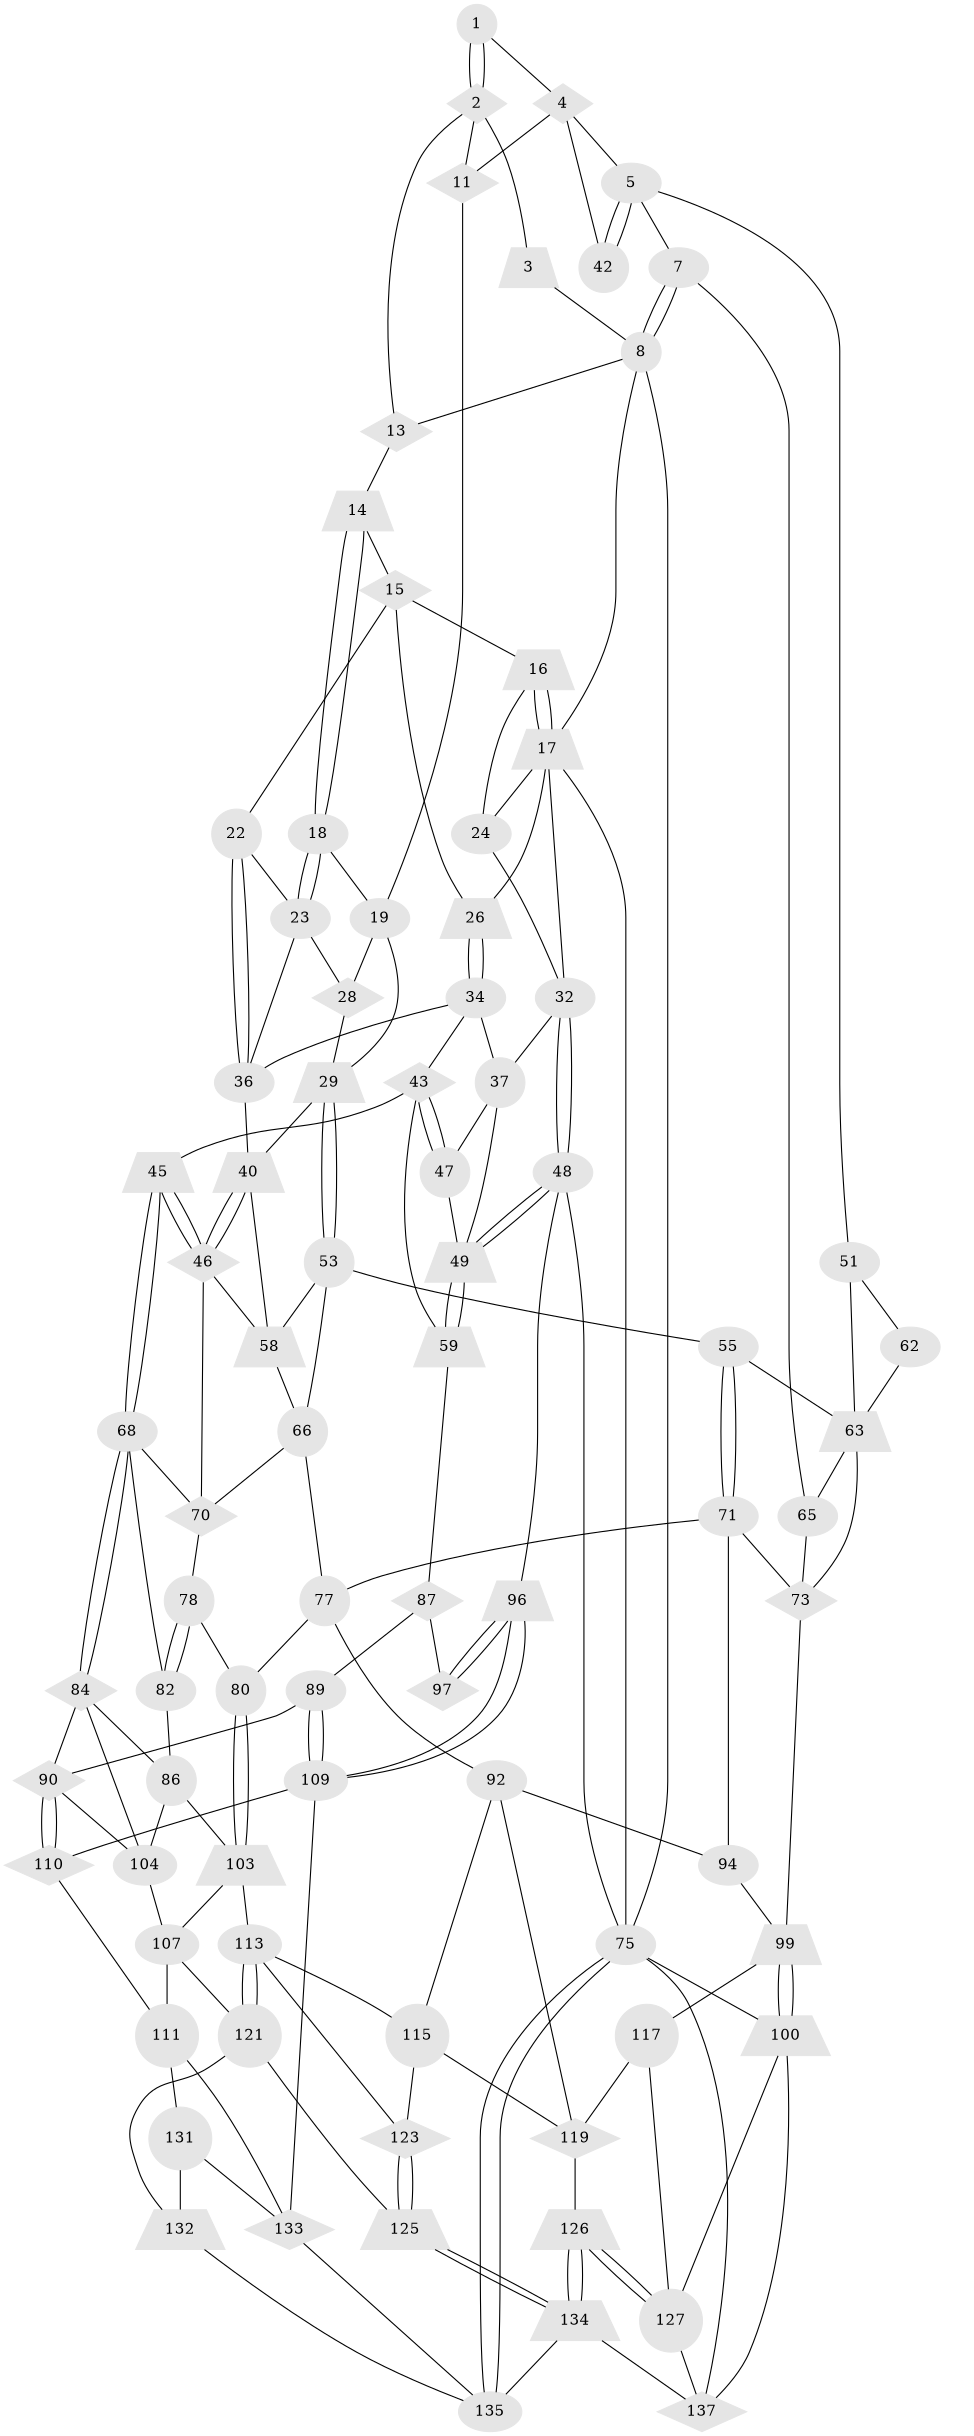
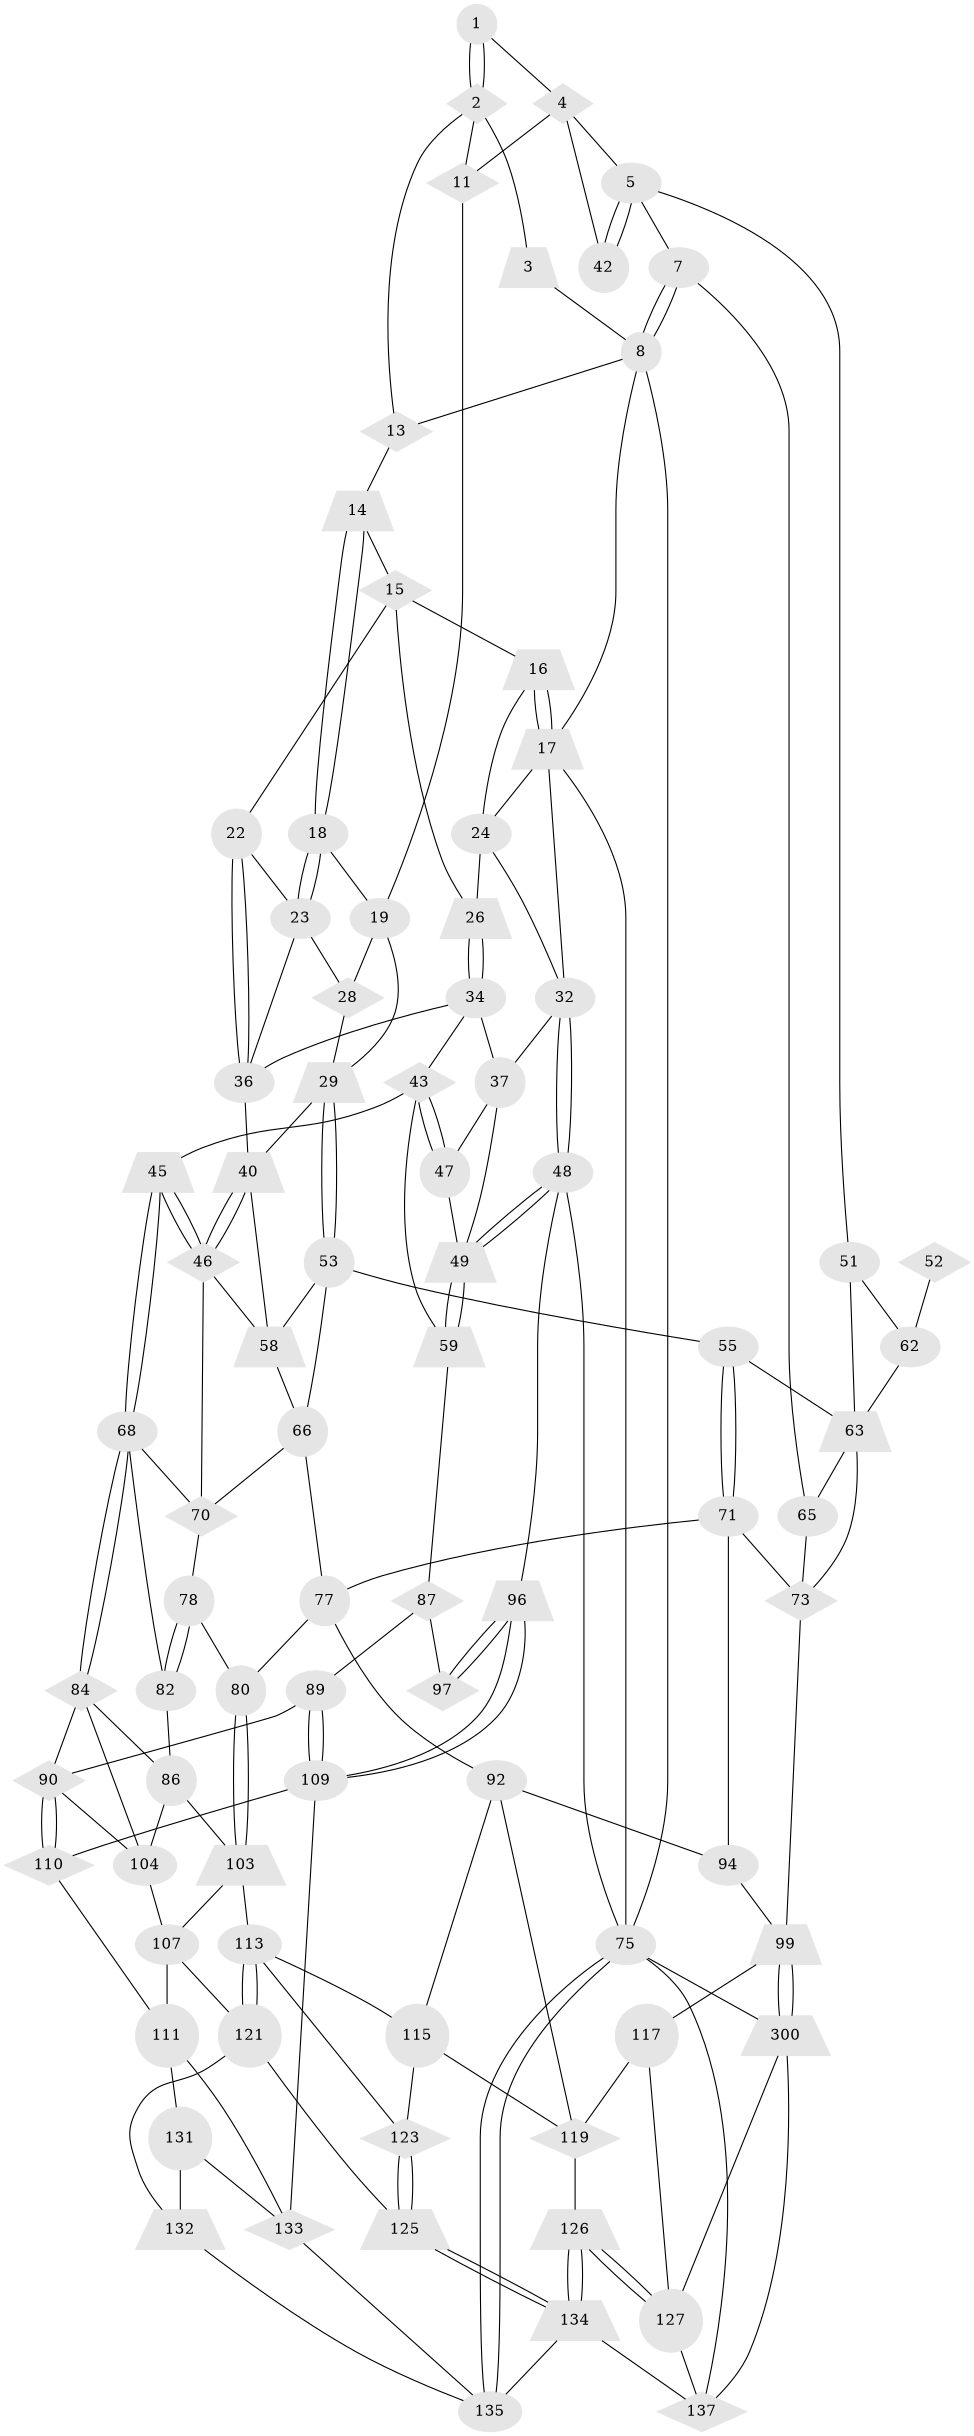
edge "17" -- "26": now "24" -- "26"
node "52": added
node "100": label "100" -> "300"
